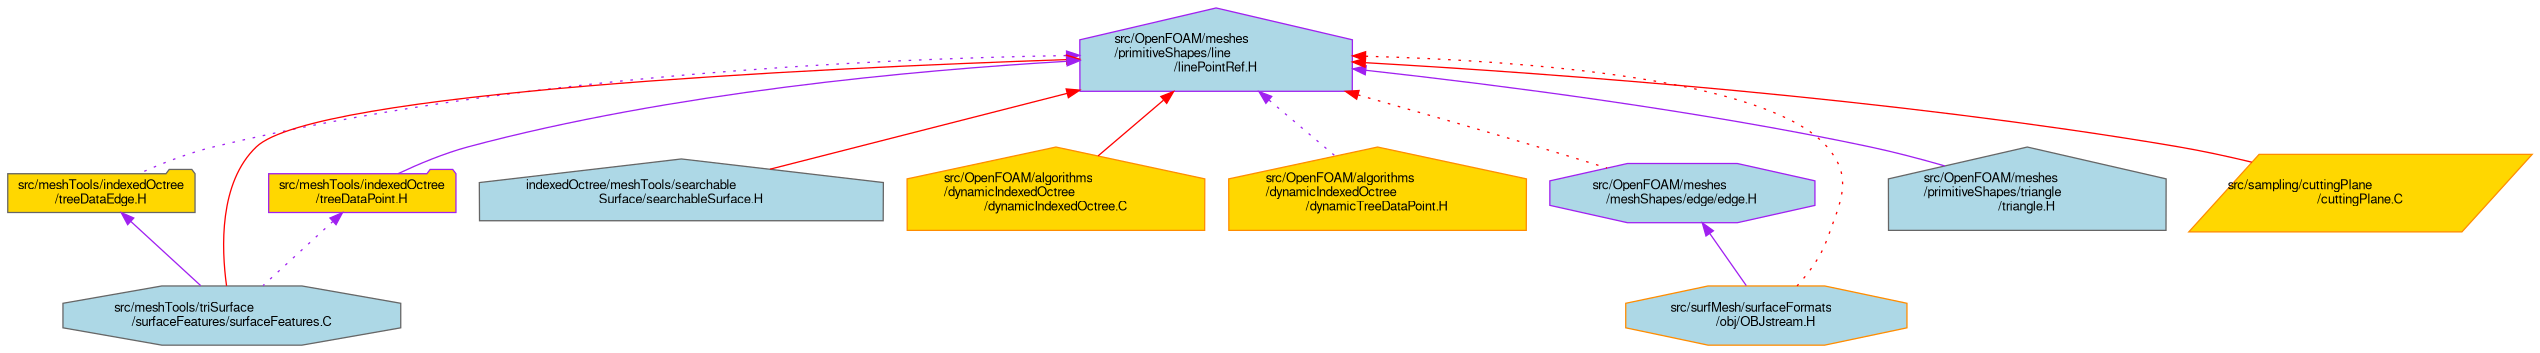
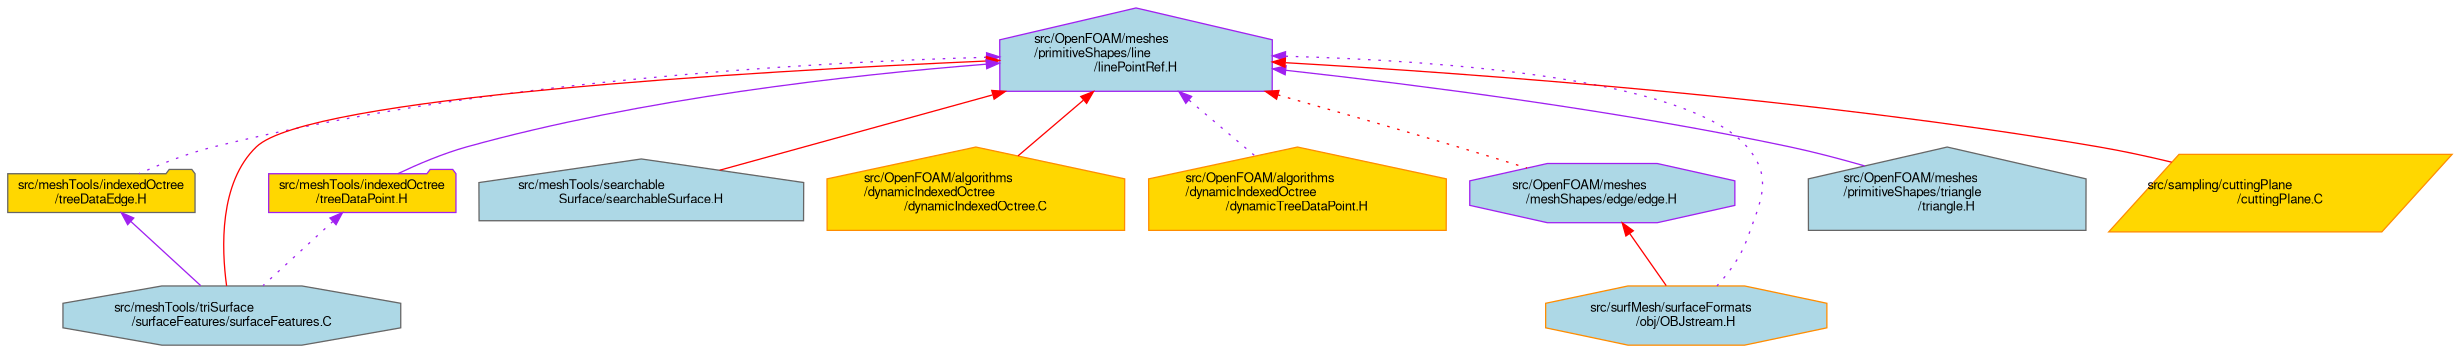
edge "src/surfMesh/surfaceFormats /obj/OBJstream.H" -> "src/OpenFOAM/meshes /primitiveShapes/line /linePointRef.H": color red -> purple
node "indexedOctree/meshTools/searchable Surface/searchableSurface.H": label "indexedOctree/meshTools/searchable Surface/searchableSurface.H" -> "src/meshTools/searchable Surface/searchableSurface.H"
edge "src/surfMesh/surfaceFormats /obj/OBJstream.H" -> "src/OpenFOAM/meshes /meshShapes/edge/edge.H": color purple -> red
